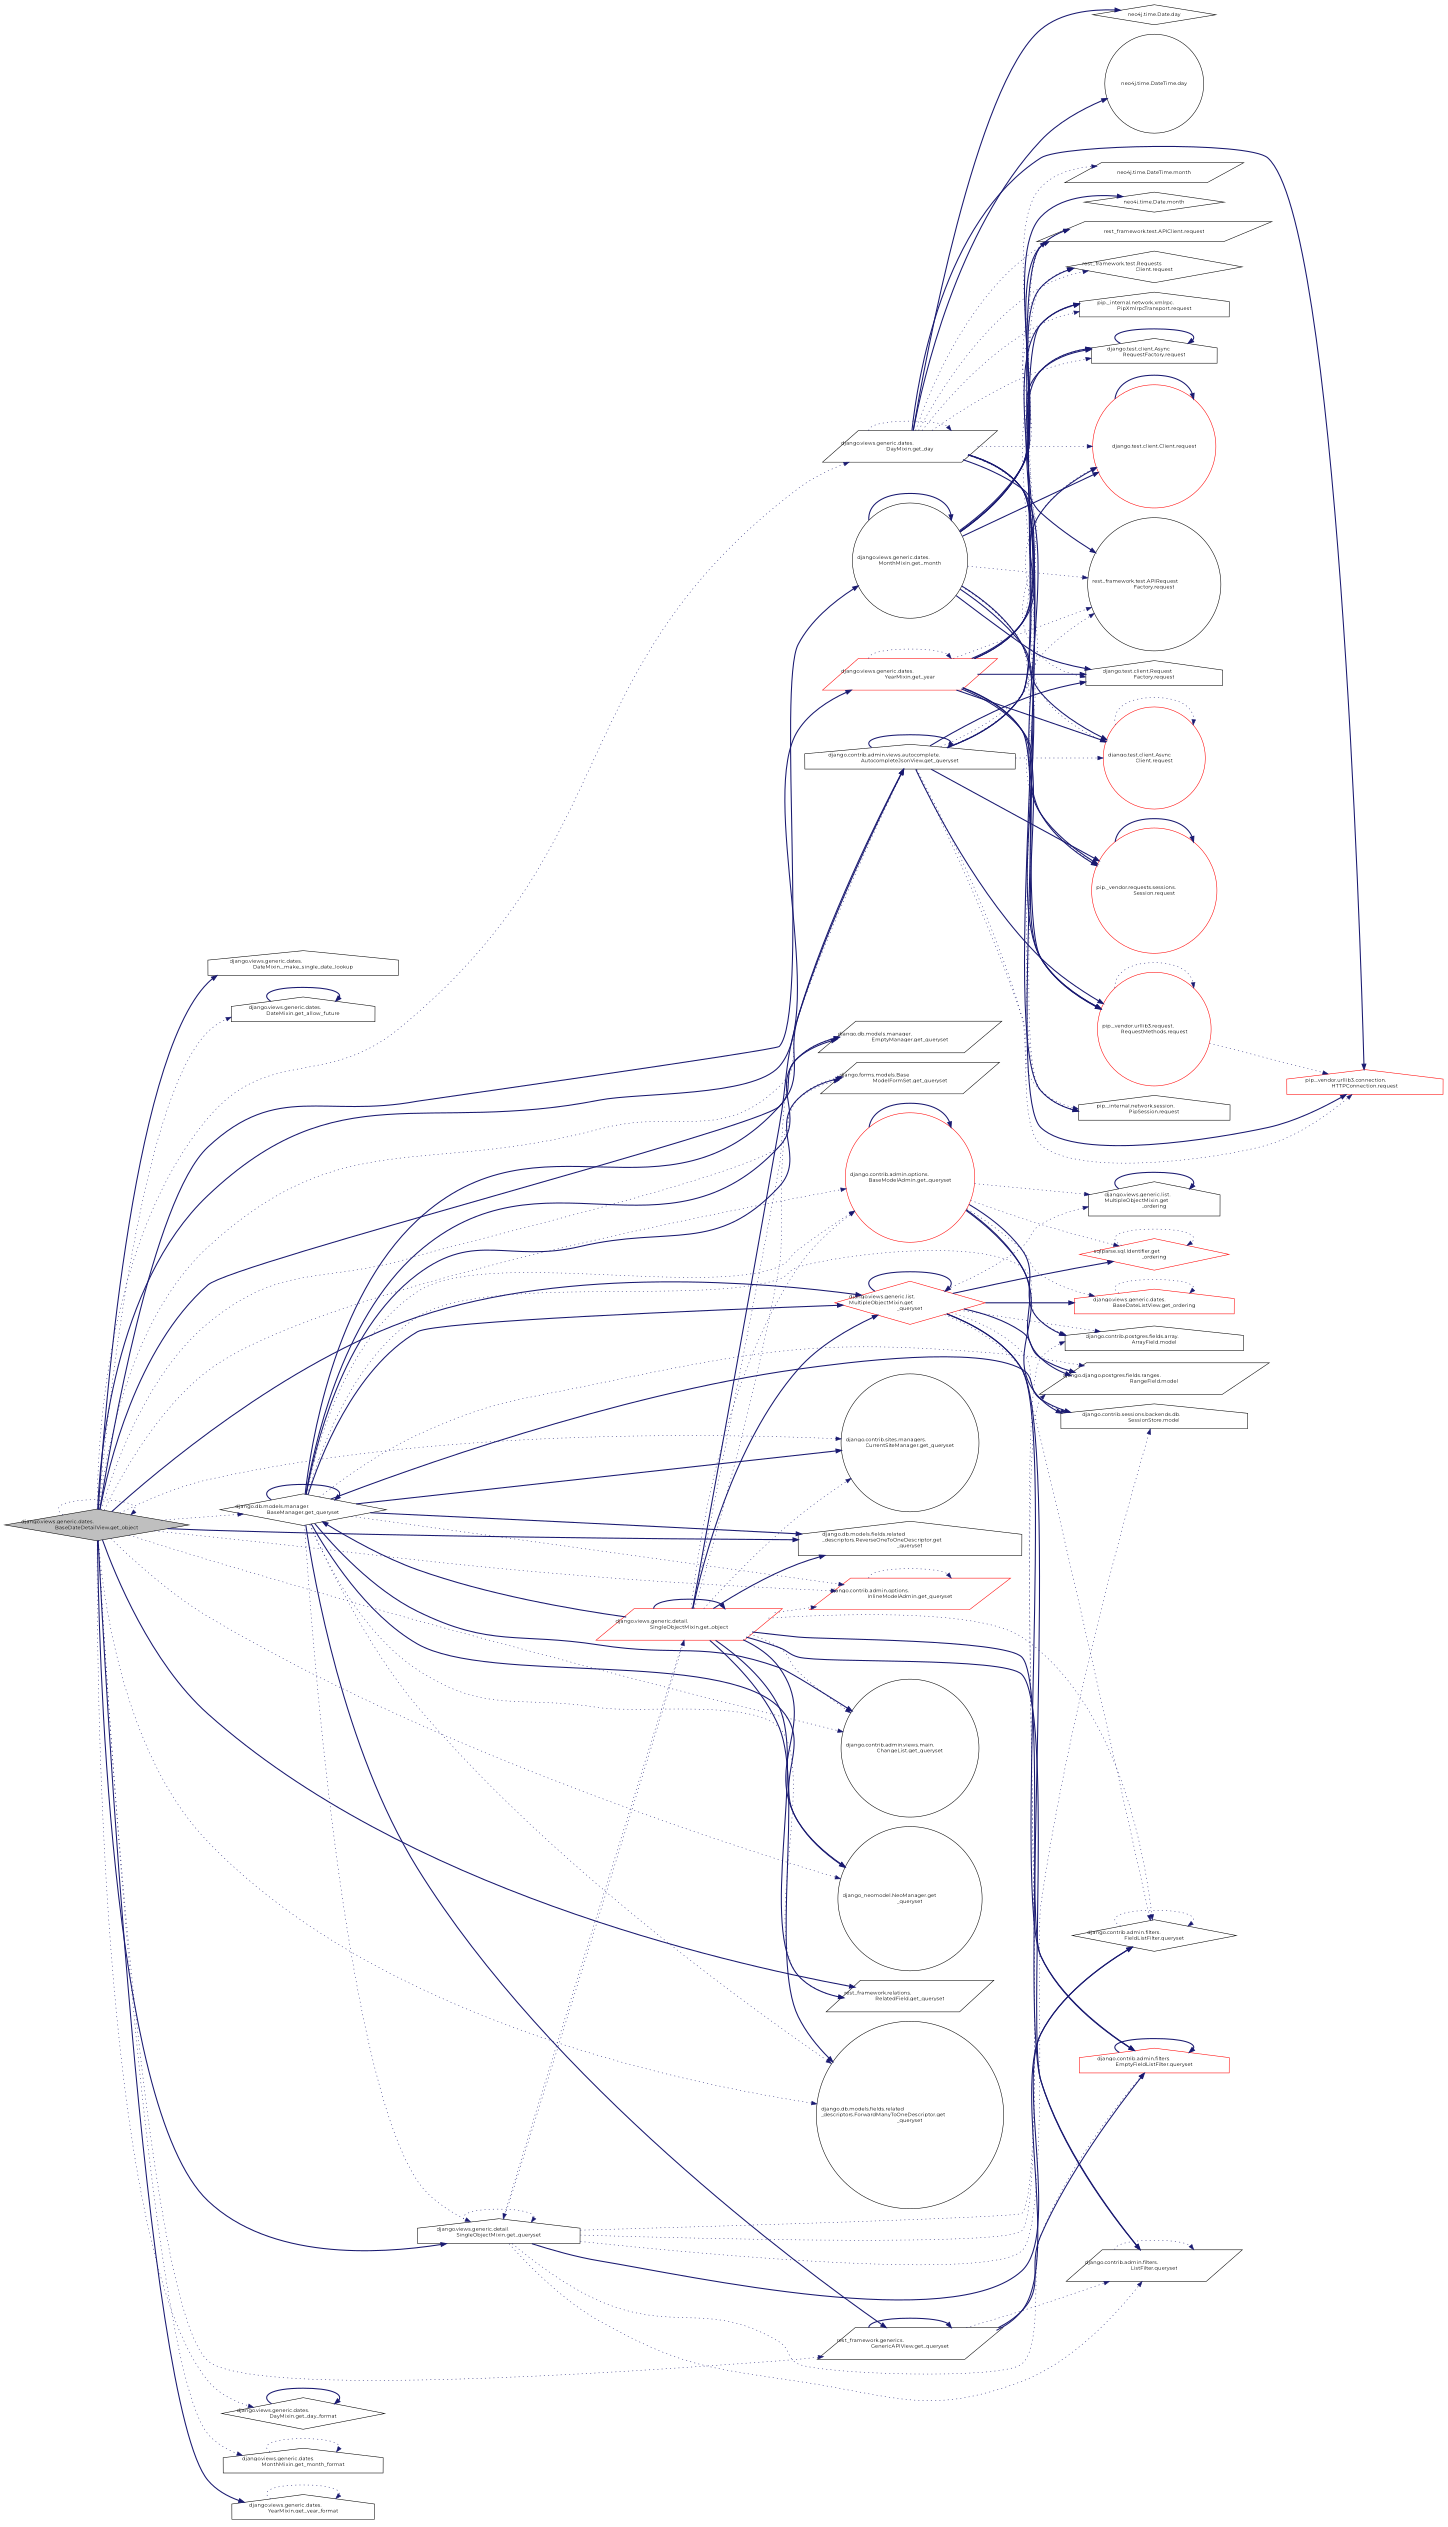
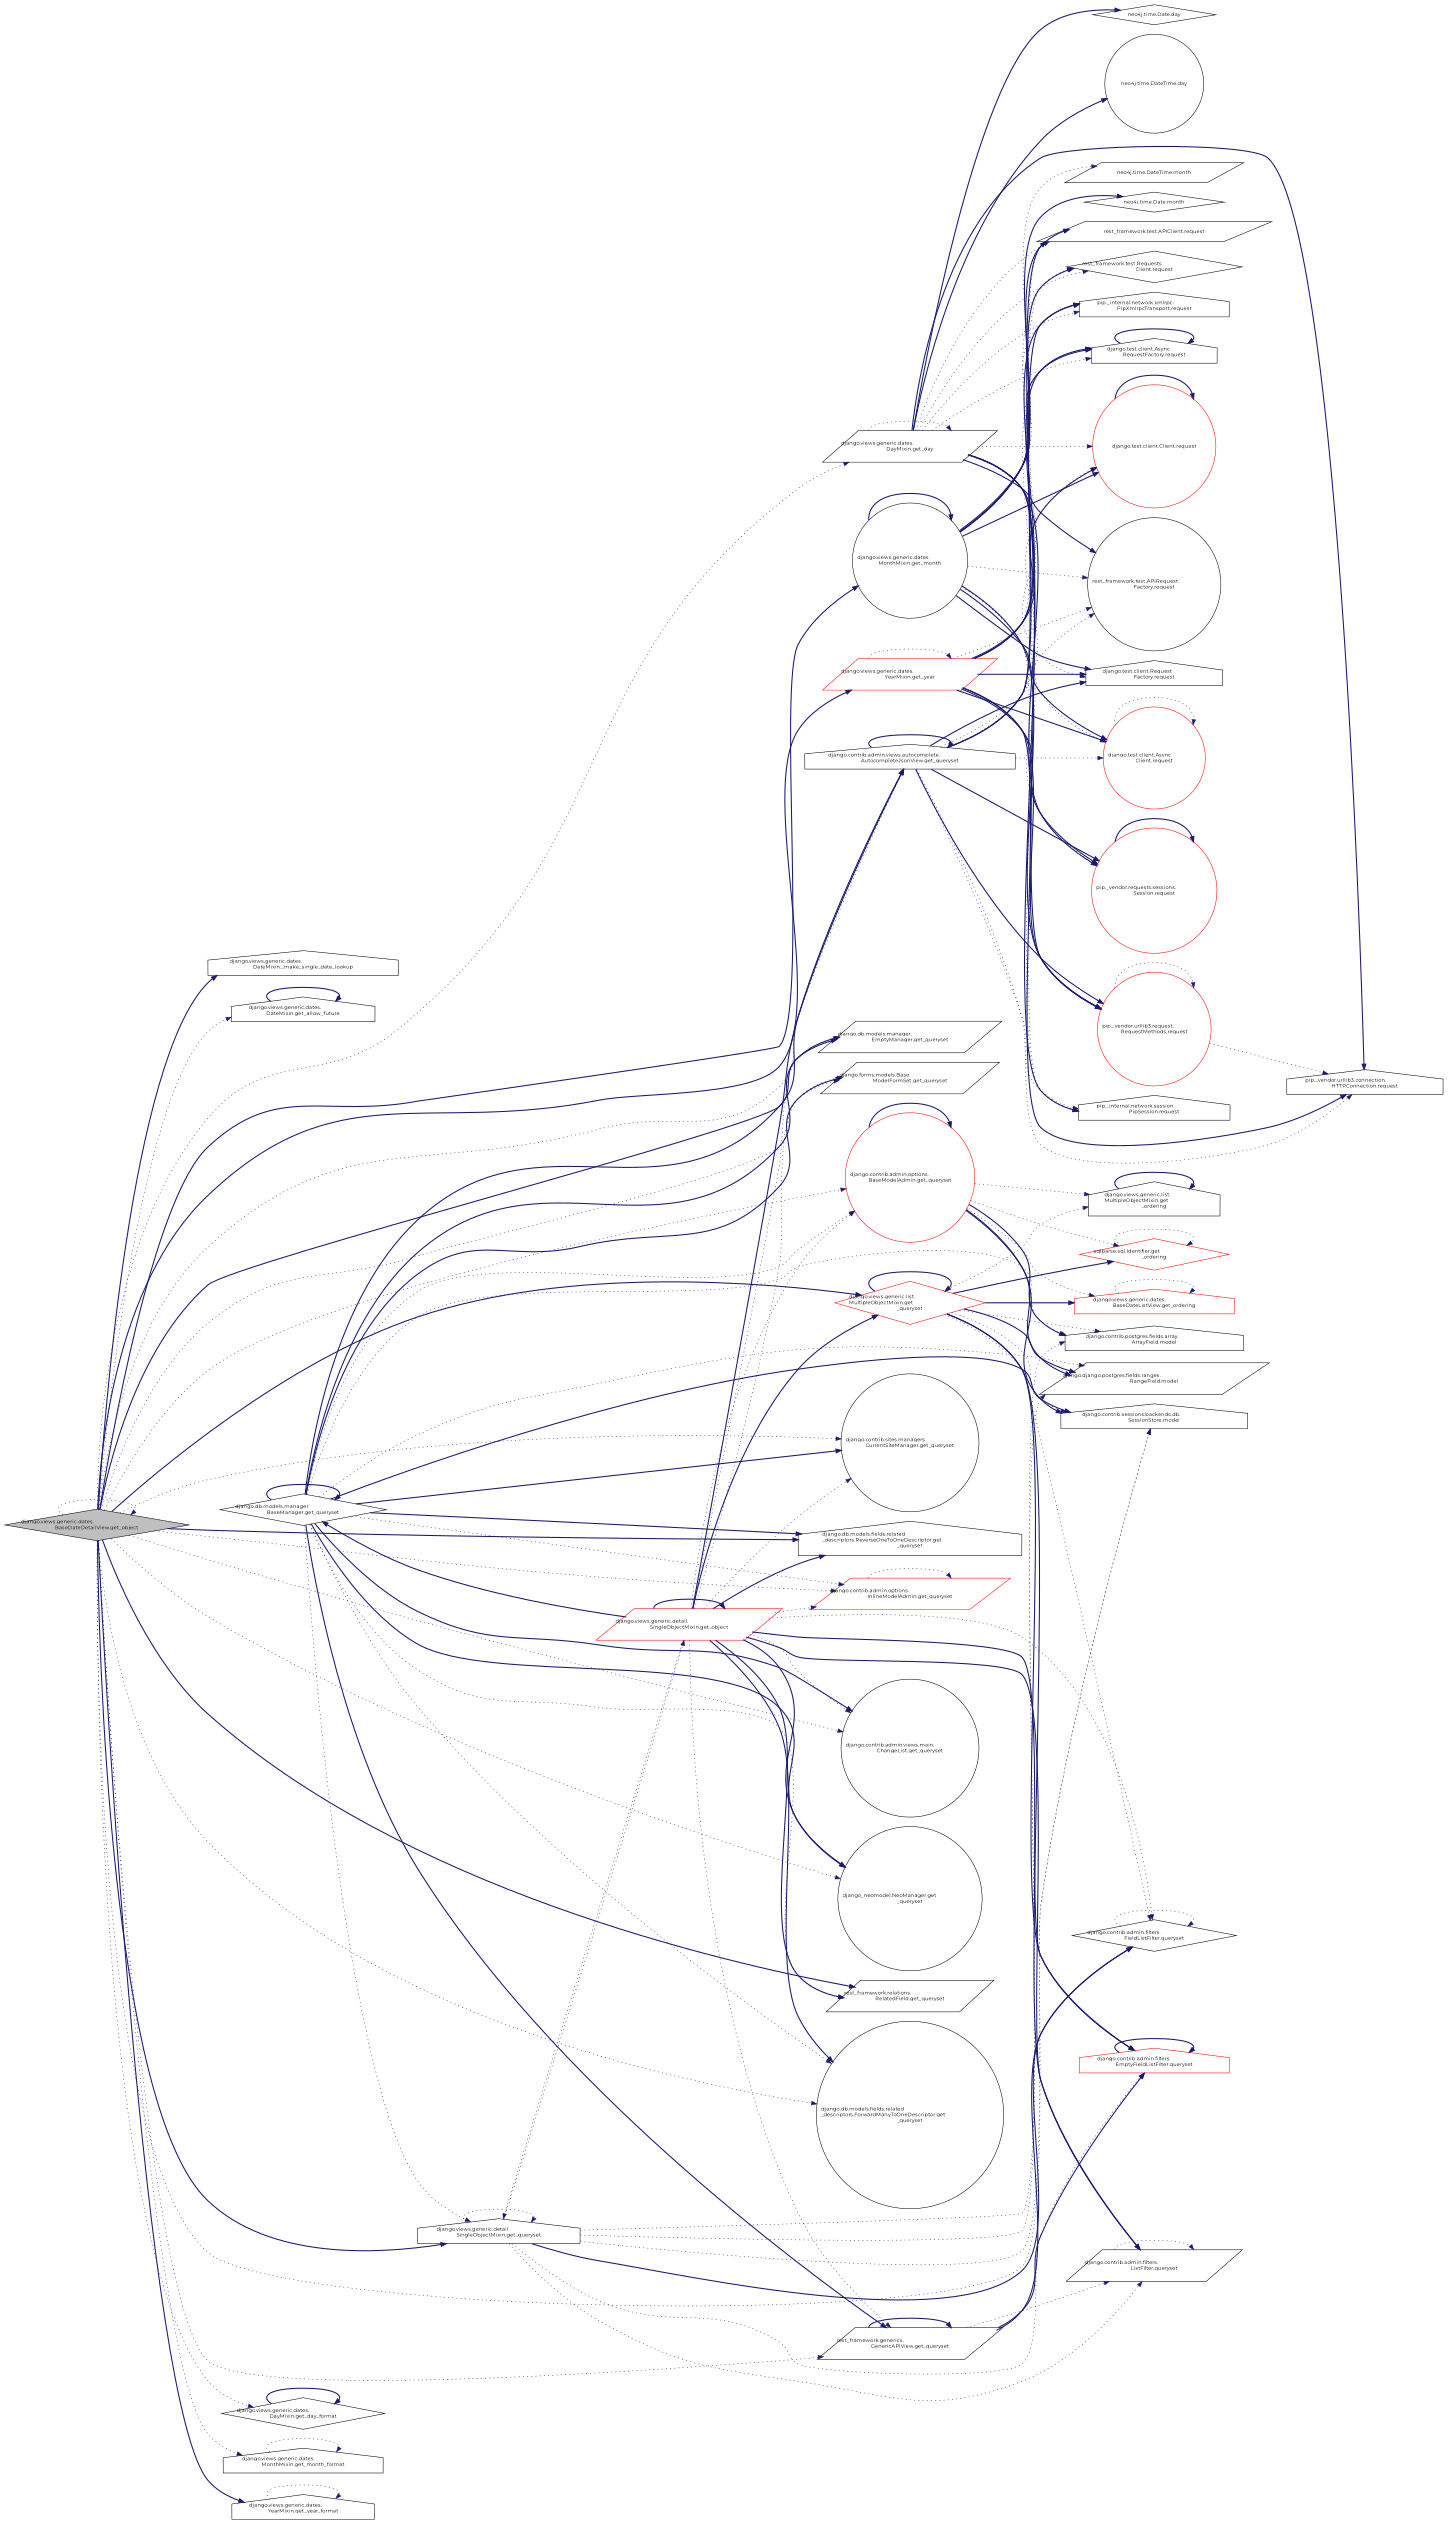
node "pip._vendor.urllib3.connection. HTTPConnection.request": color red -> black
edge "django.db.models.manager. BaseManager.get_queryset" -> "django.views.generic.list. MultipleObjectMixin.get _queryset": removed
edge "django.views.generic.dates. BaseDateDetailView.get_object" -> "django.db.models.manager. BaseManager.get_queryset": now "django.views.generic.dates. BaseDateDetailView.get_object" -> "django.contrib.sessions.backends.db. SessionStore.model"
edge "django.views.generic.detail. SingleObjectMixin.get_object" -> "rest_framework.generics. GenericAPIView.get_queryset": added
